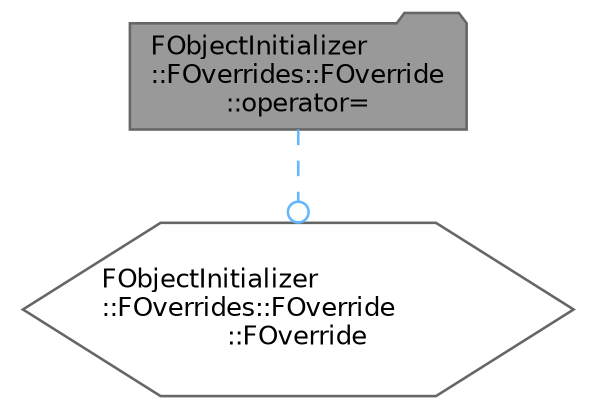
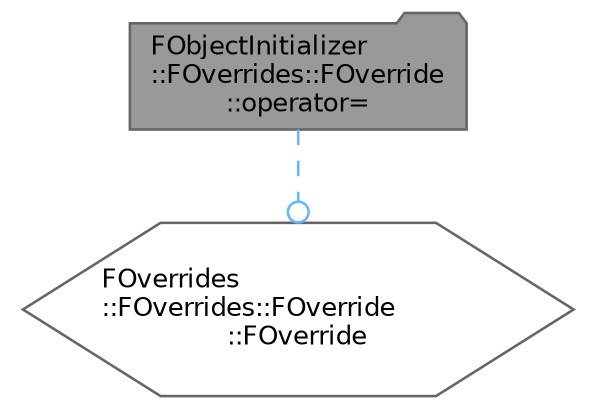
node "FObjectInitializer ::FOverrides::FOverride ::FOverride": label "FObjectInitializer ::FOverrides::FOverride ::FOverride" -> "FOverrides ::FOverrides::FOverride ::FOverride"
